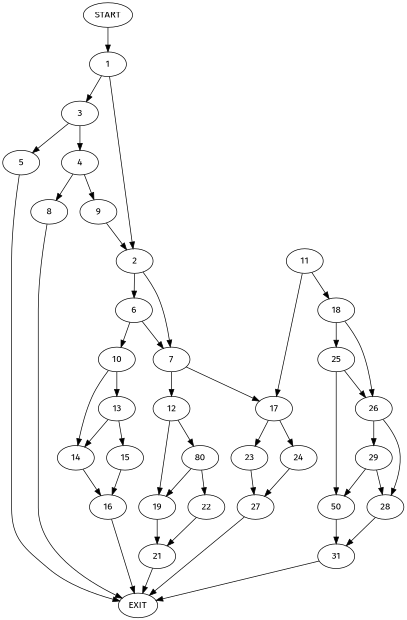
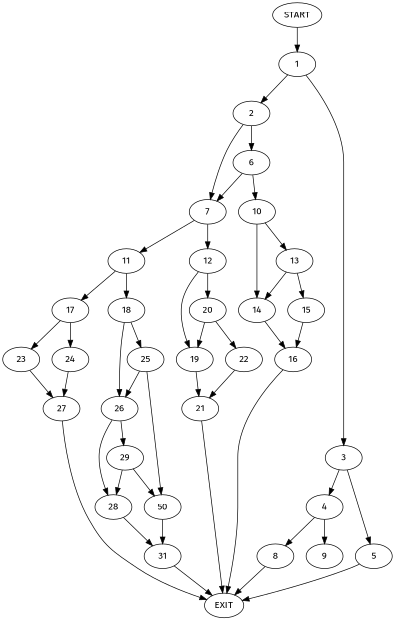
edge "9" -> "2": removed
edge "7" -> "17": now "7" -> "11"
node "80": label "80" -> "20"
